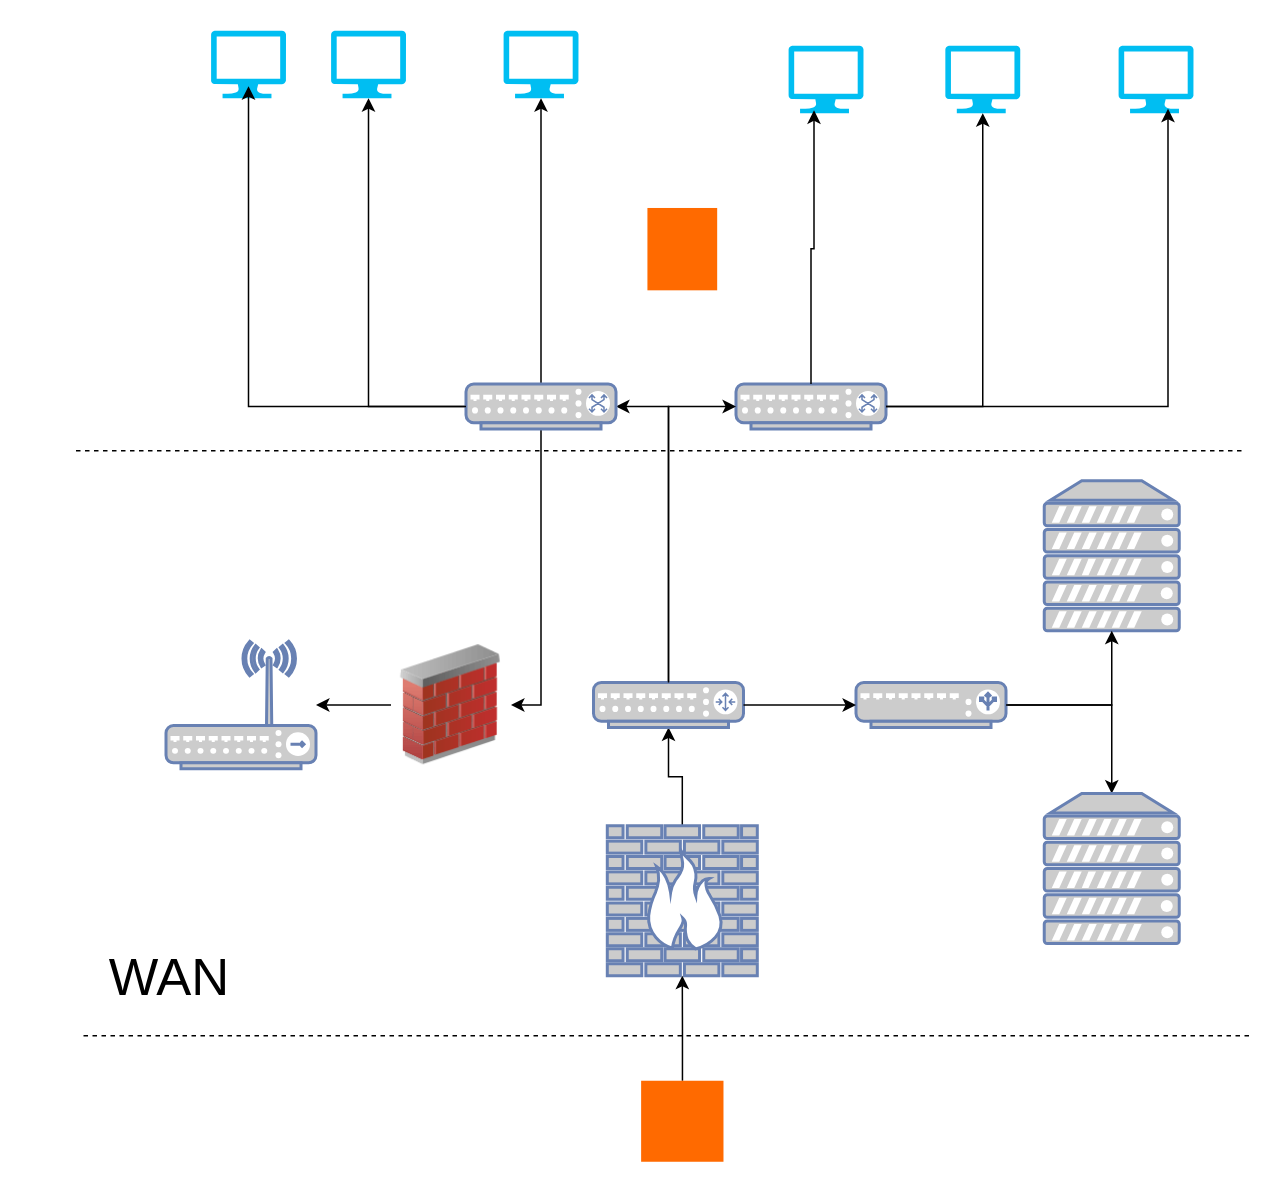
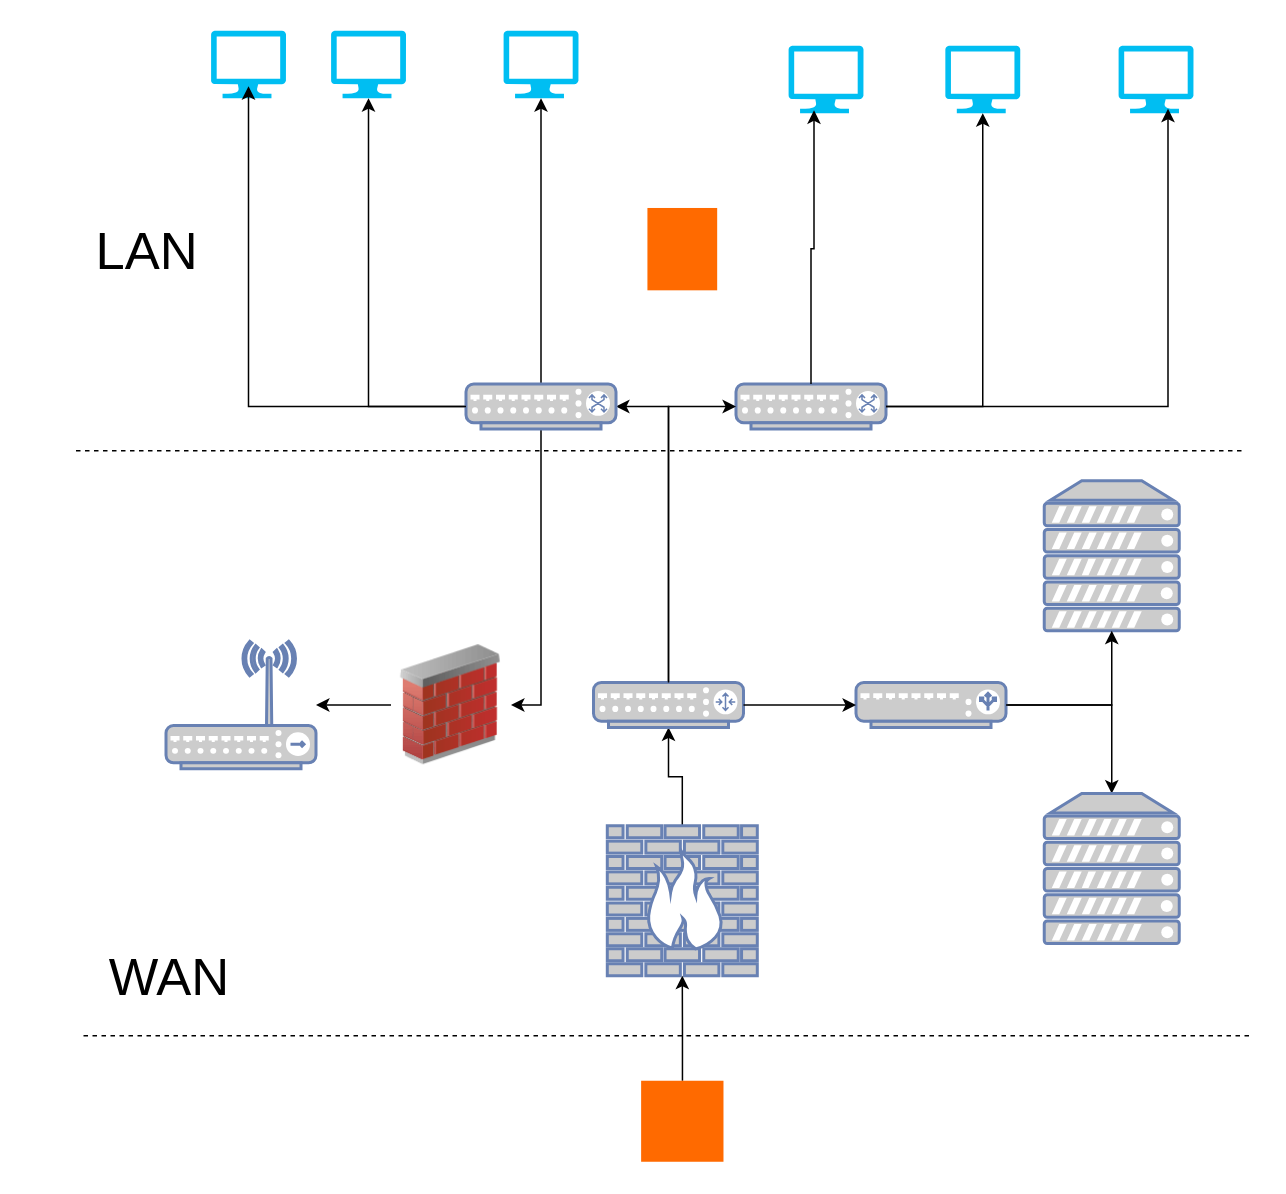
node "LAN": added
